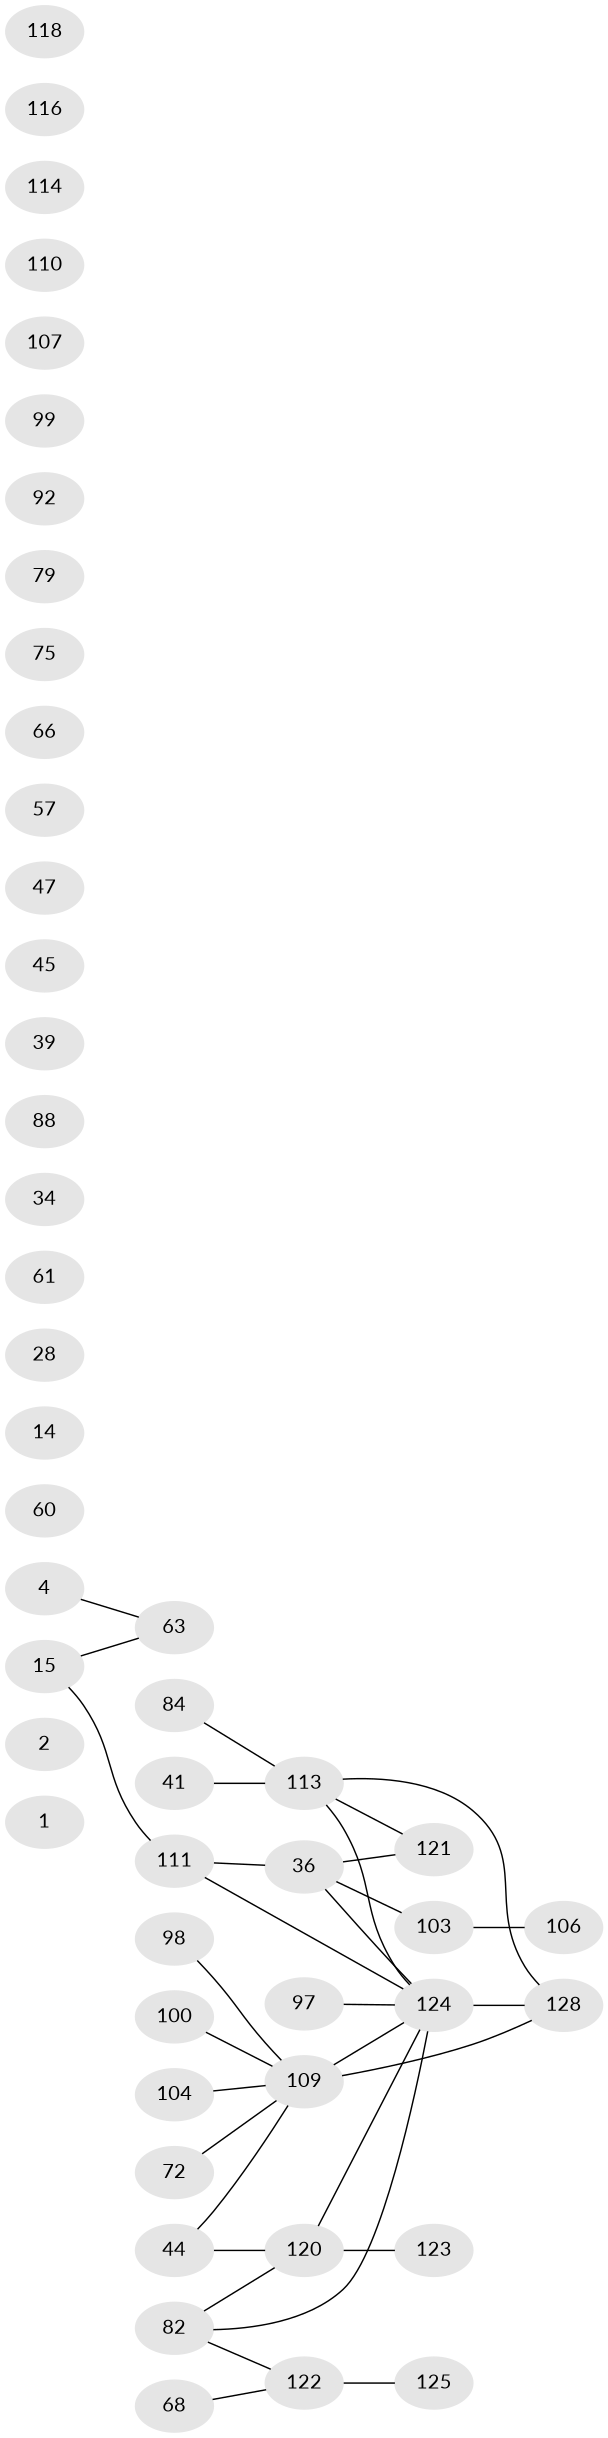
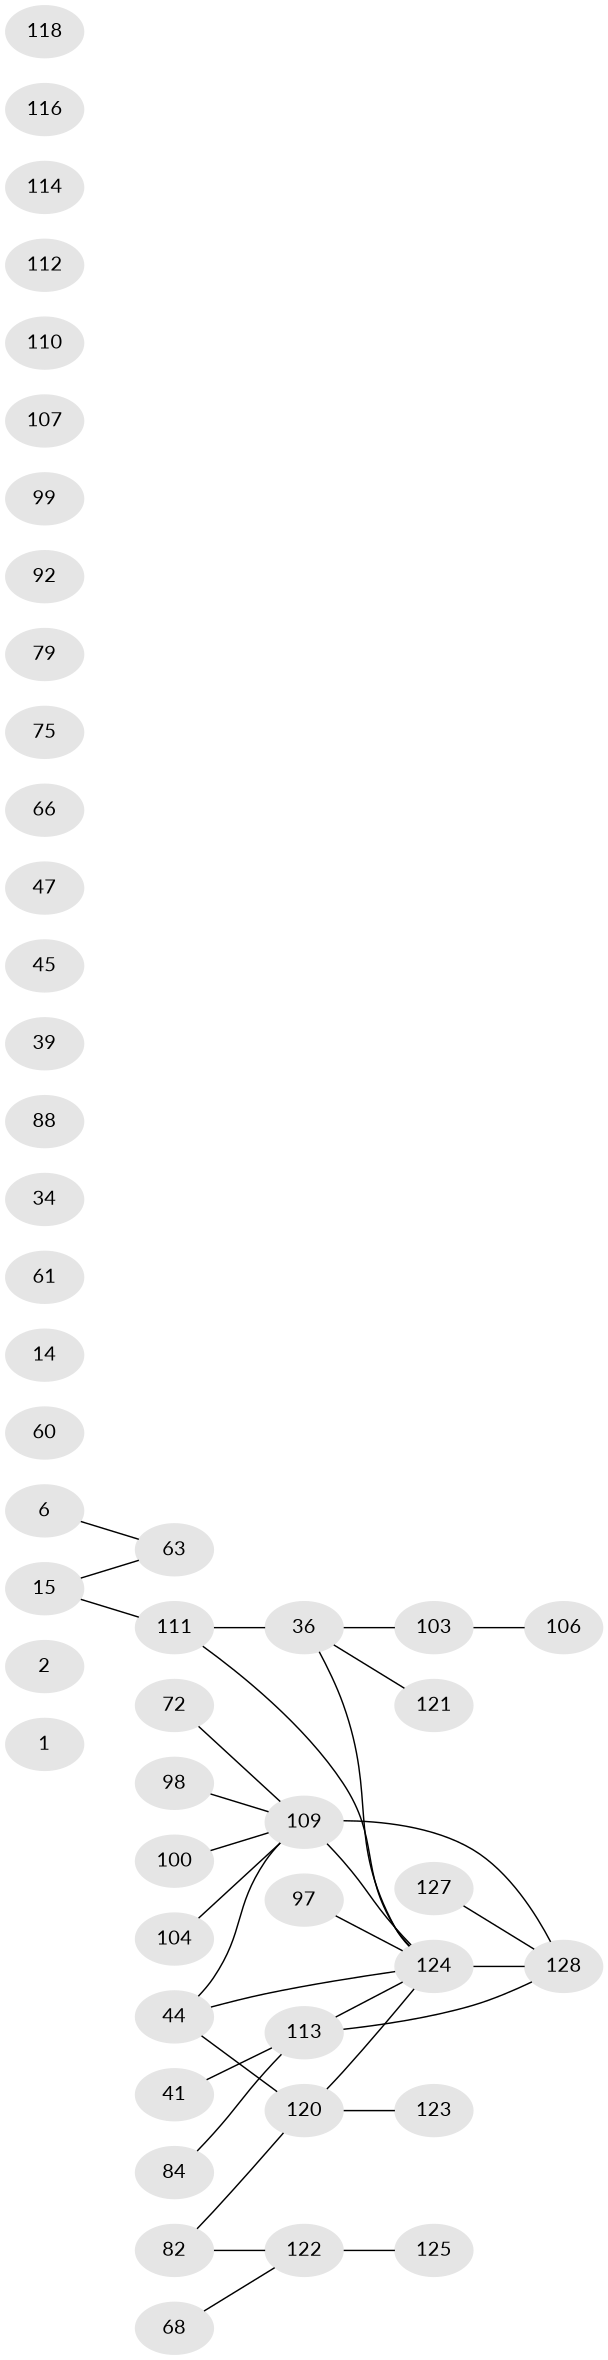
node "112": added
node "57": removed
node "28": removed
node "4": label "4" -> "6"
edge "113" -- "121": removed
node "127": added
edge "124" -- "82": now "124" -- "44"
